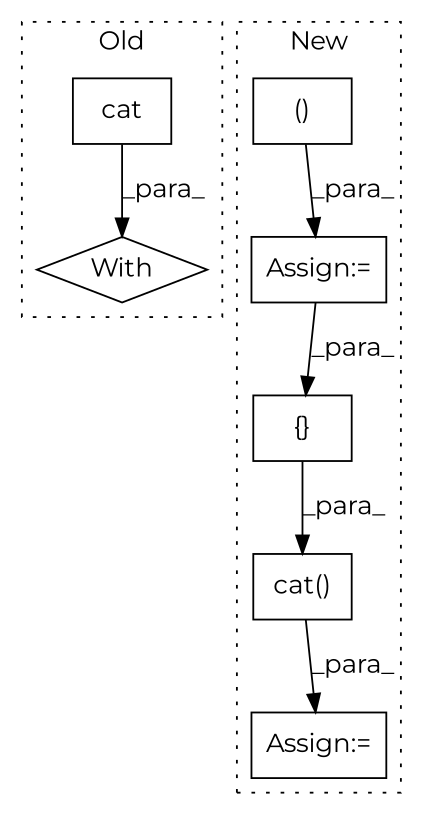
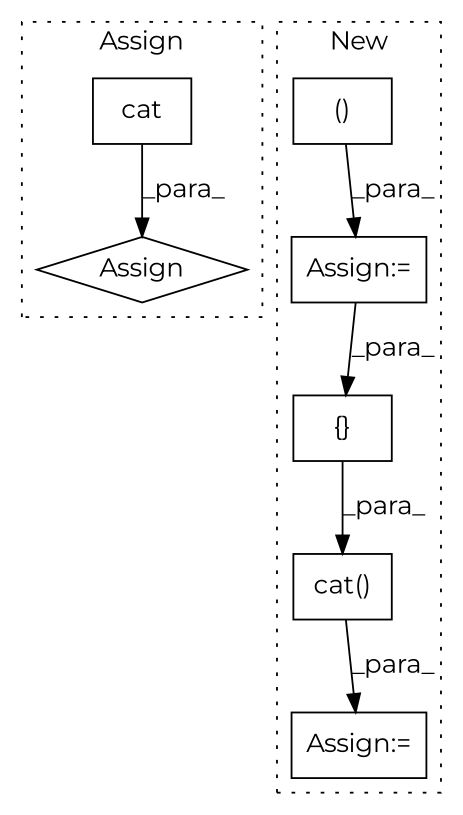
cluster "Old": label "Old" -> "Assign"
node "With": label "With" -> "Assign"
